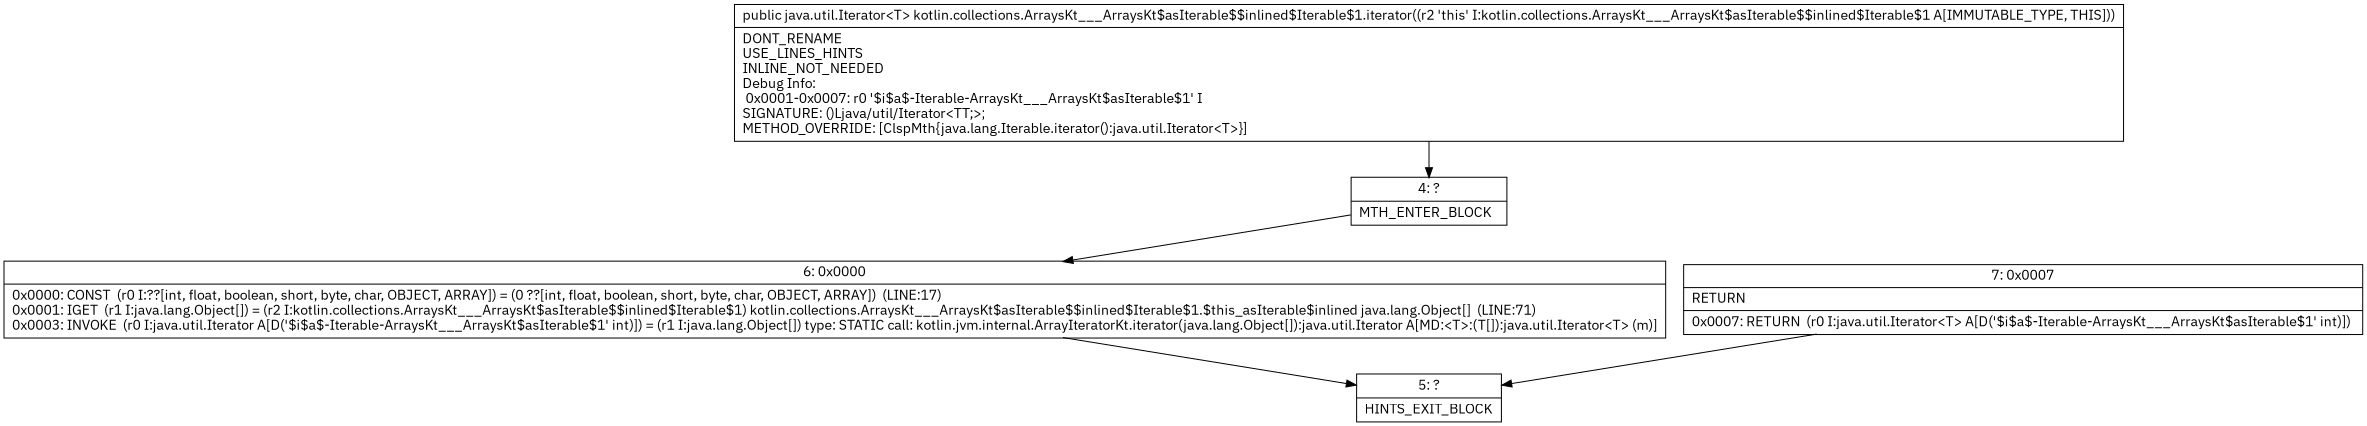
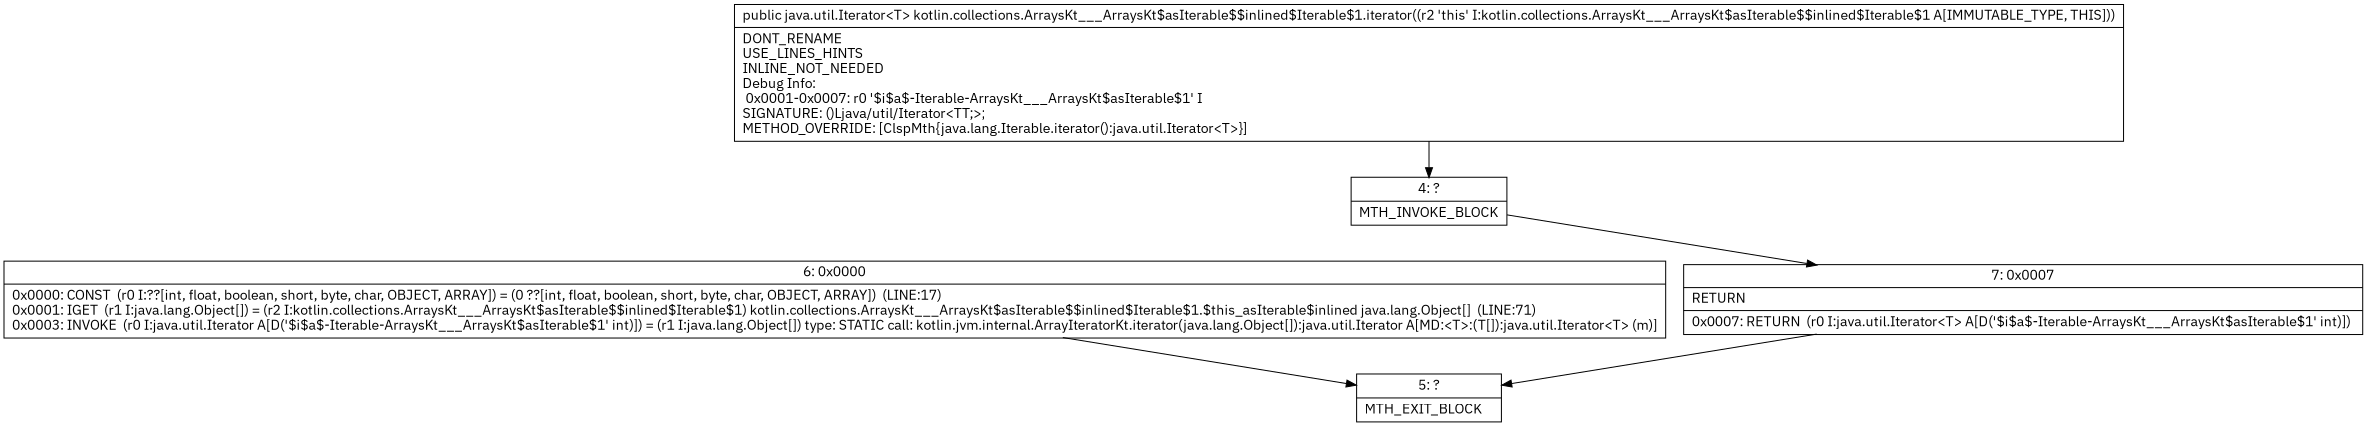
node "4: ?": text "MTH_ENTER_BLOCK" -> "MTH_INVOKE_BLOCK"
edge "4: ?" -> "6: 0x0000": now "4: ?" -> "7: 0x0007"
node "5: ?": text "HINTS_EXIT_BLOCK" -> "MTH_EXIT_BLOCK"
